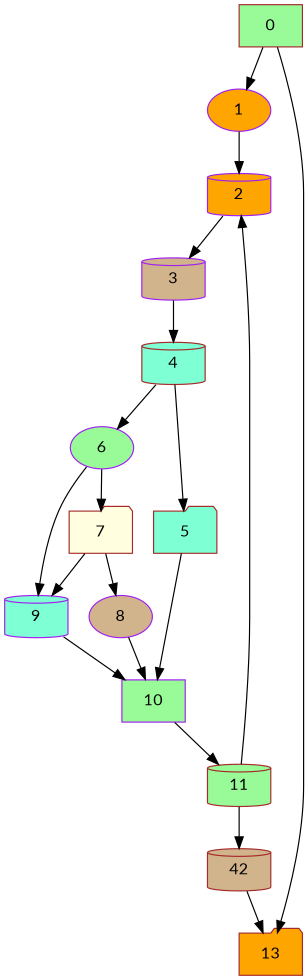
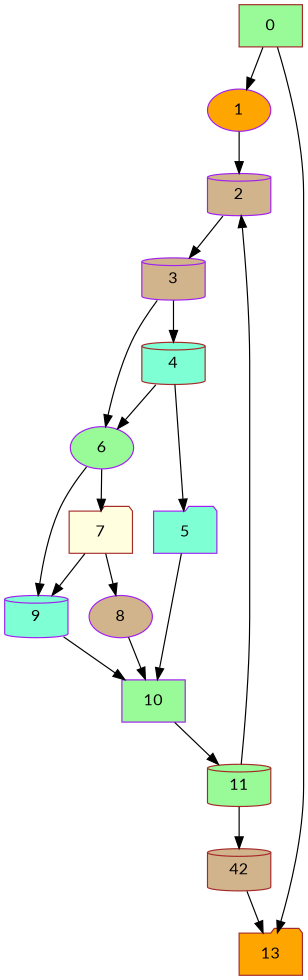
node "2": fillcolor orange -> tan
edge "3" -> "6": added
node "5": color brown -> purple
